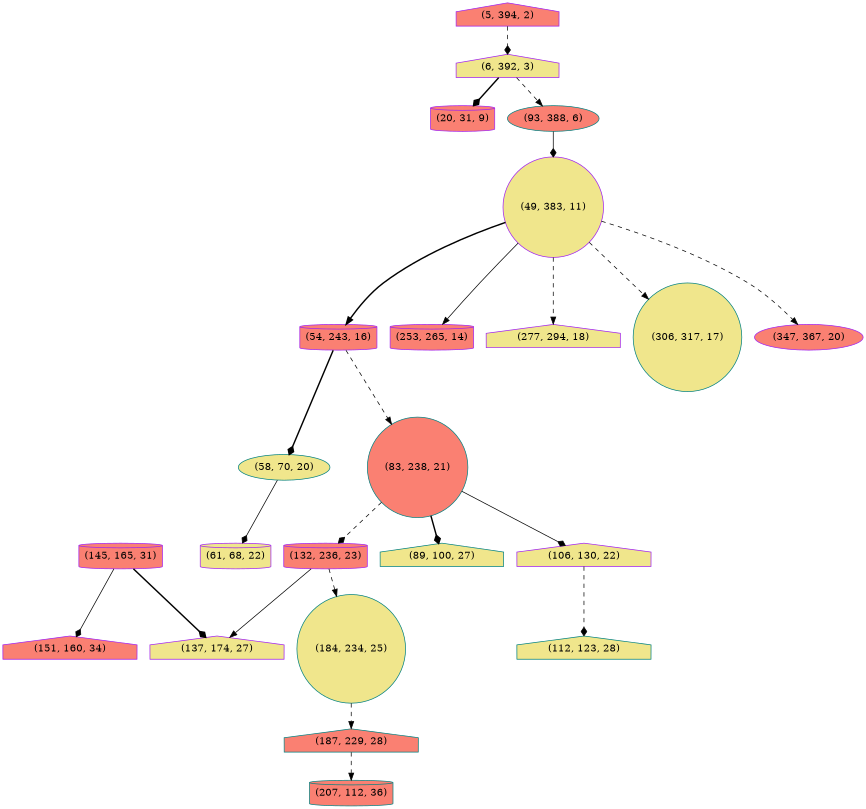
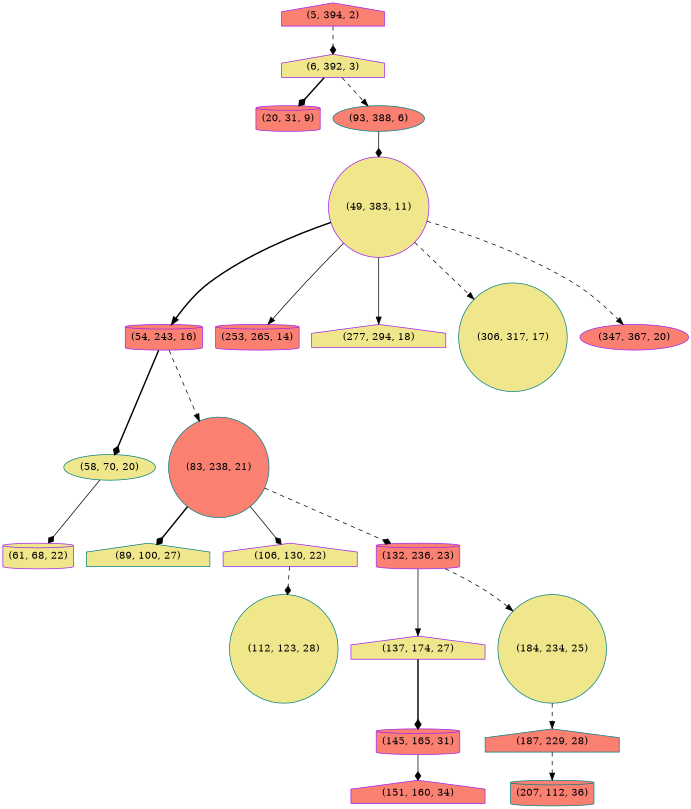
edge "(49, 383, 11)" -> "(277, 294, 18)": style dashed -> solid
edge "(145, 165, 31)" -> "(137, 174, 27)": reversed
node "(112, 123, 28)": shape house -> circle
